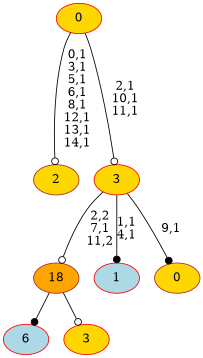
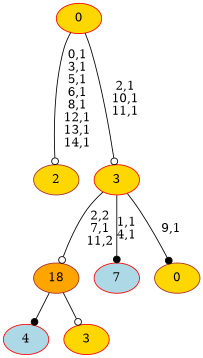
node "1": label "1" -> "7"
node "6": label "6" -> "4"
